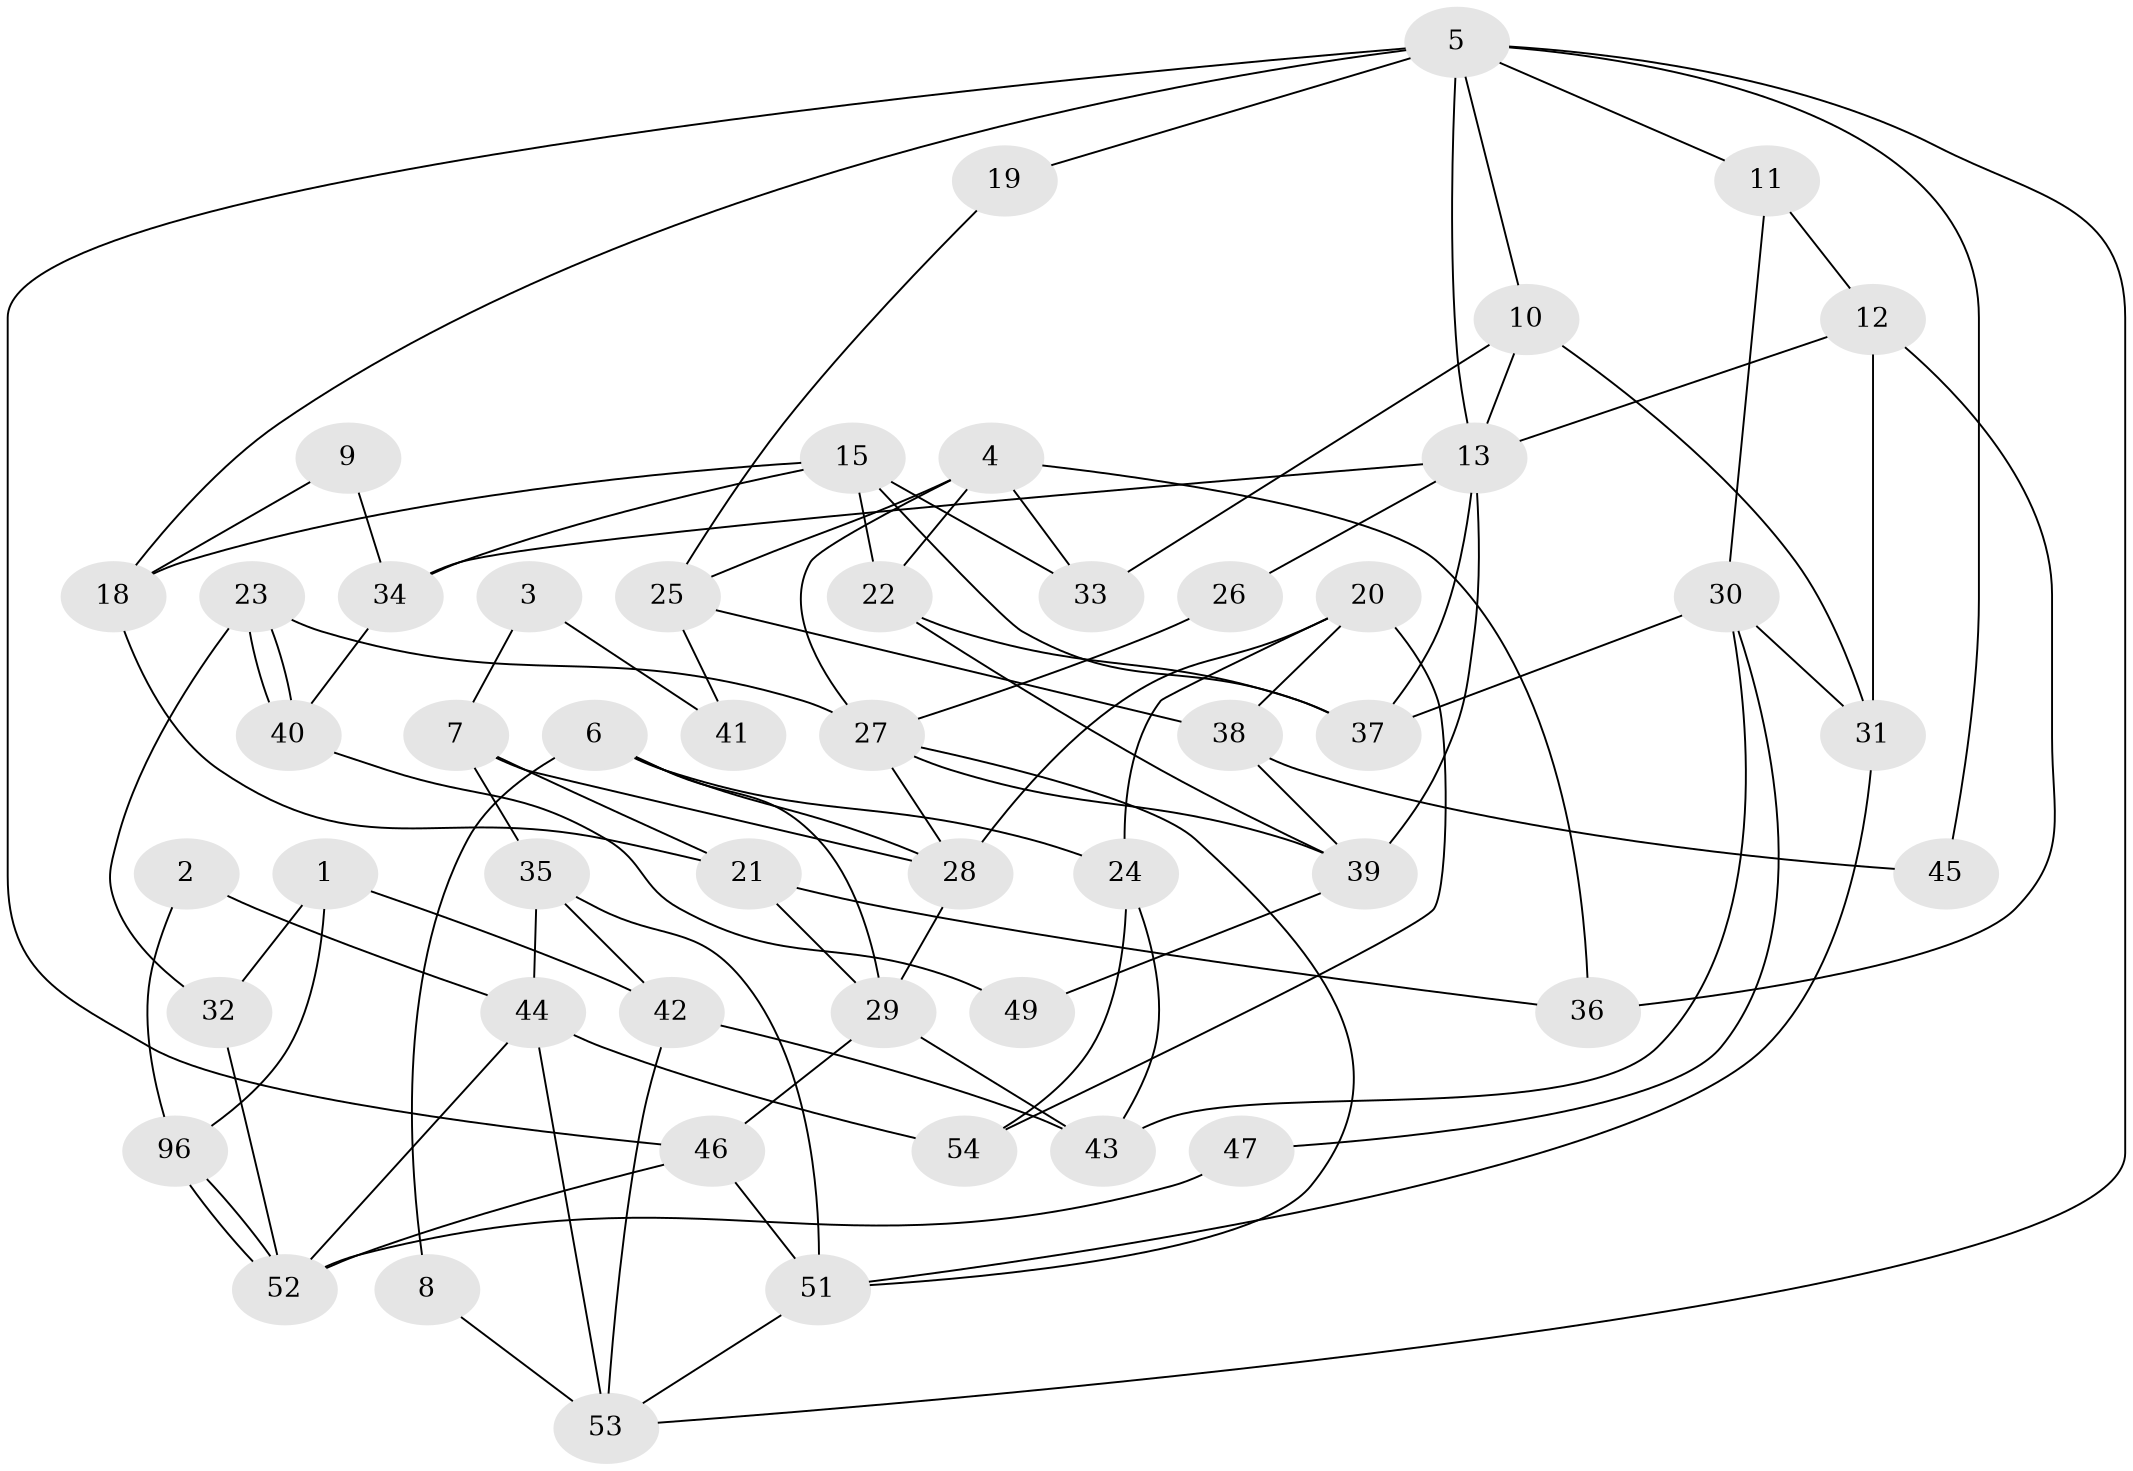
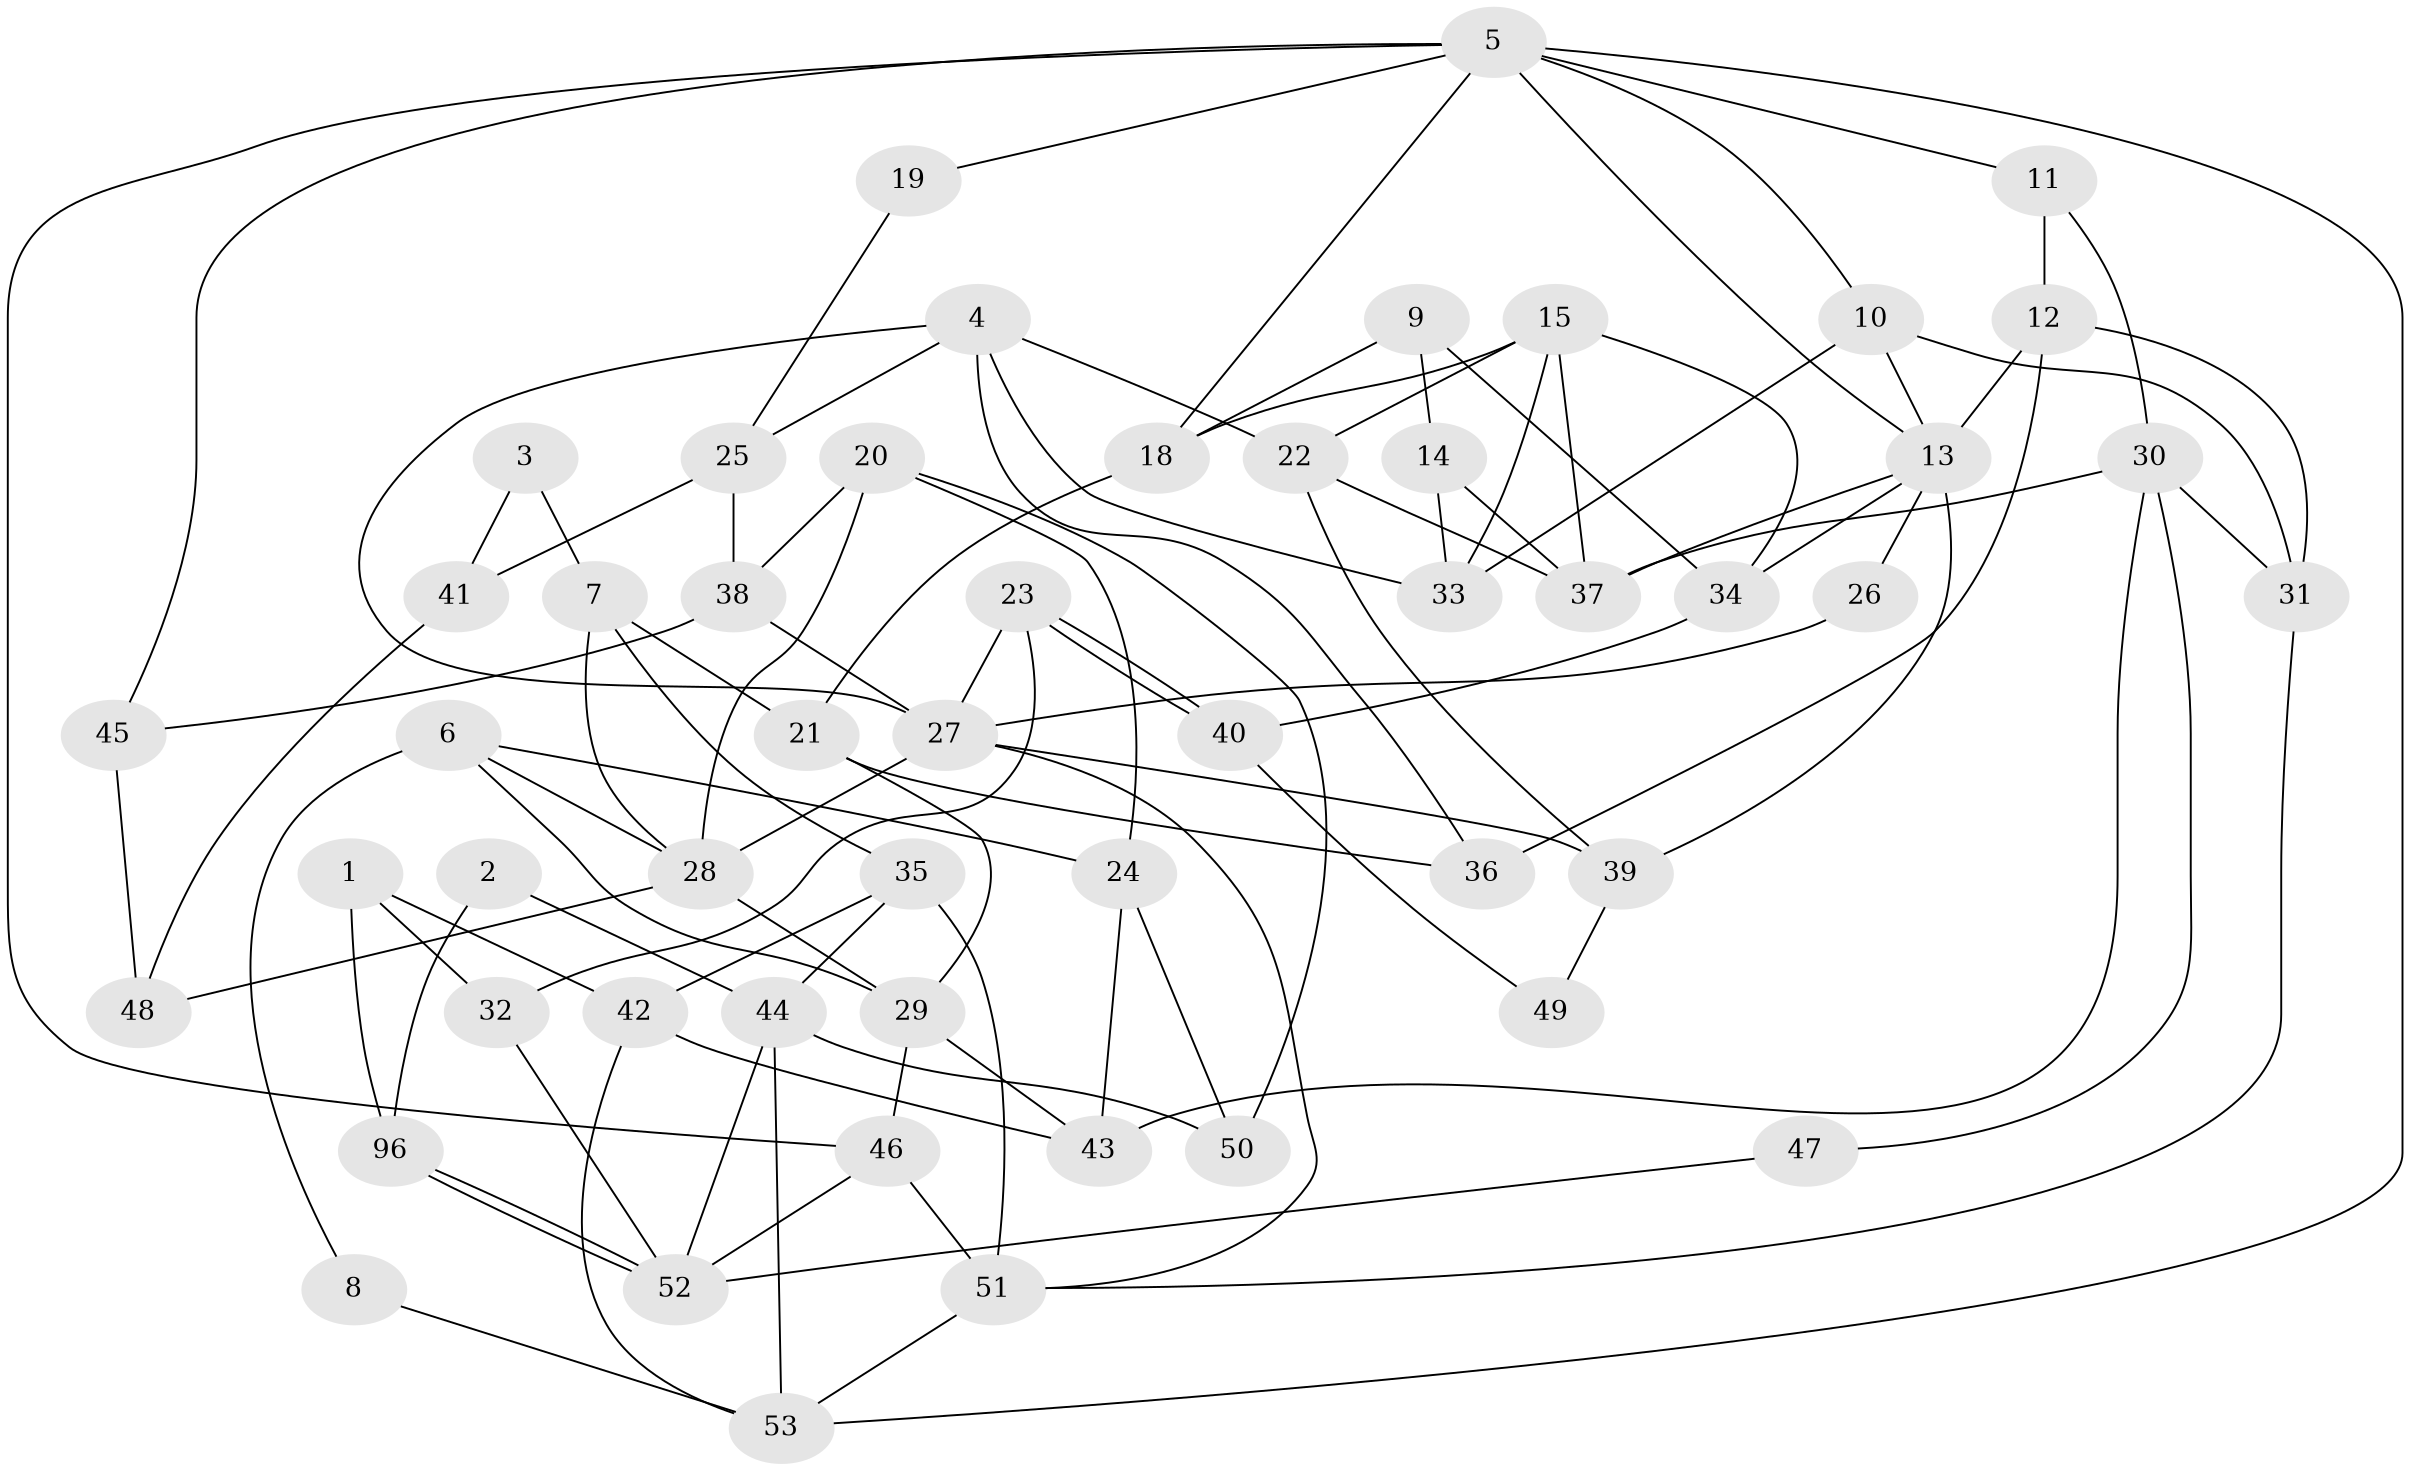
node "14": added
edge "38" -- "39": now "38" -- "27"
node "48": added
node "54": label "54" -> "50"
